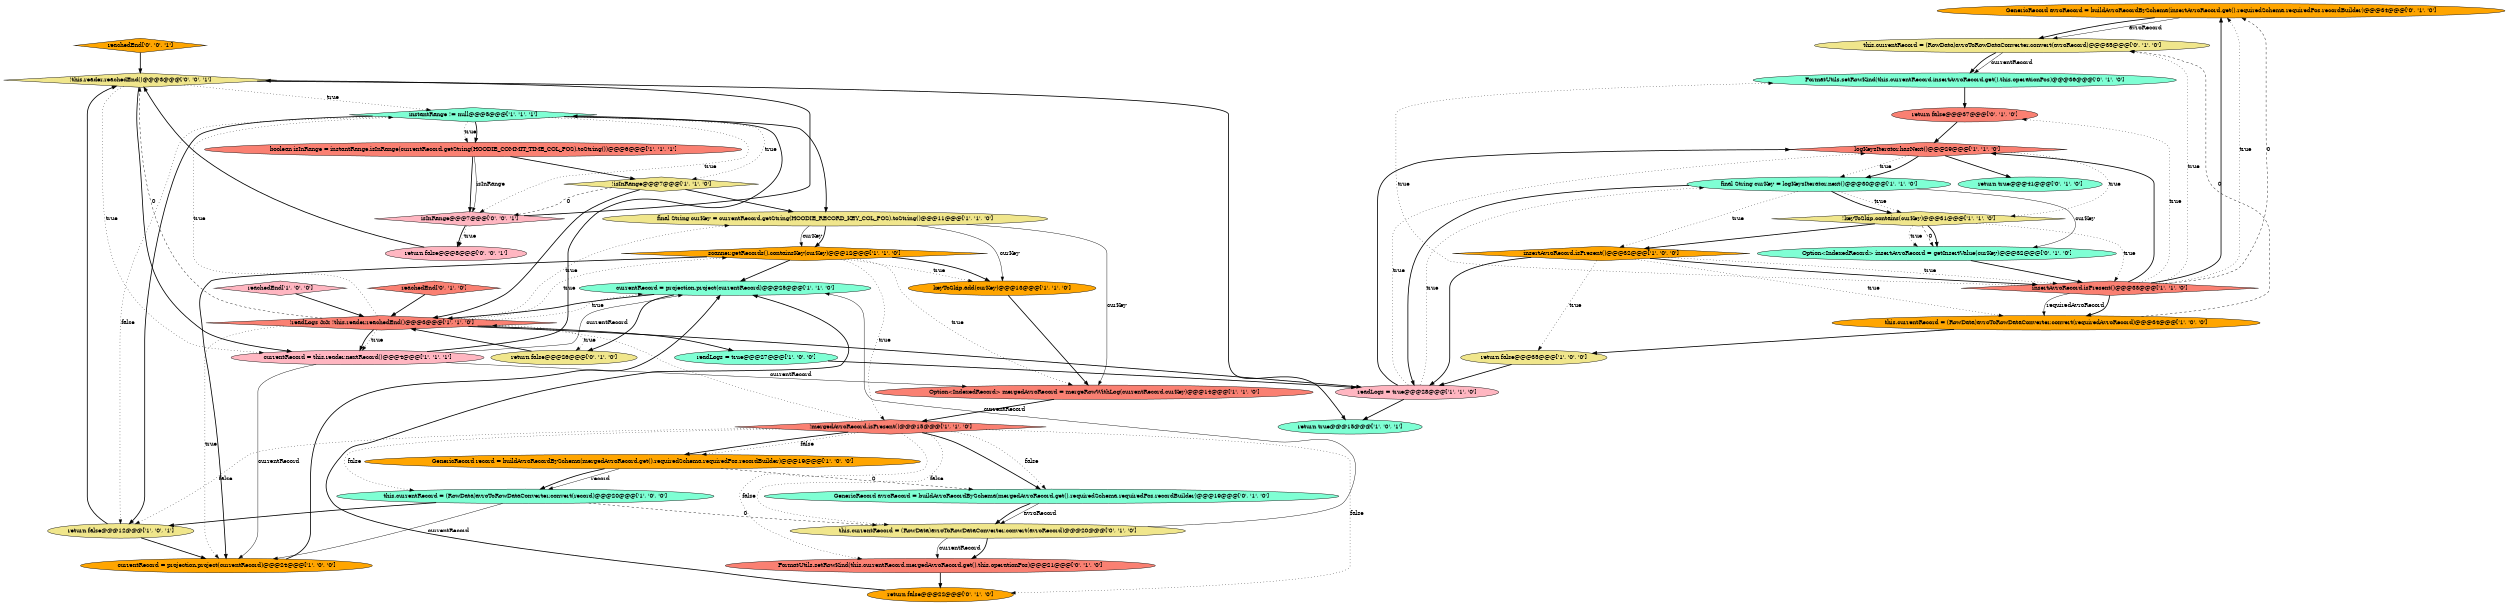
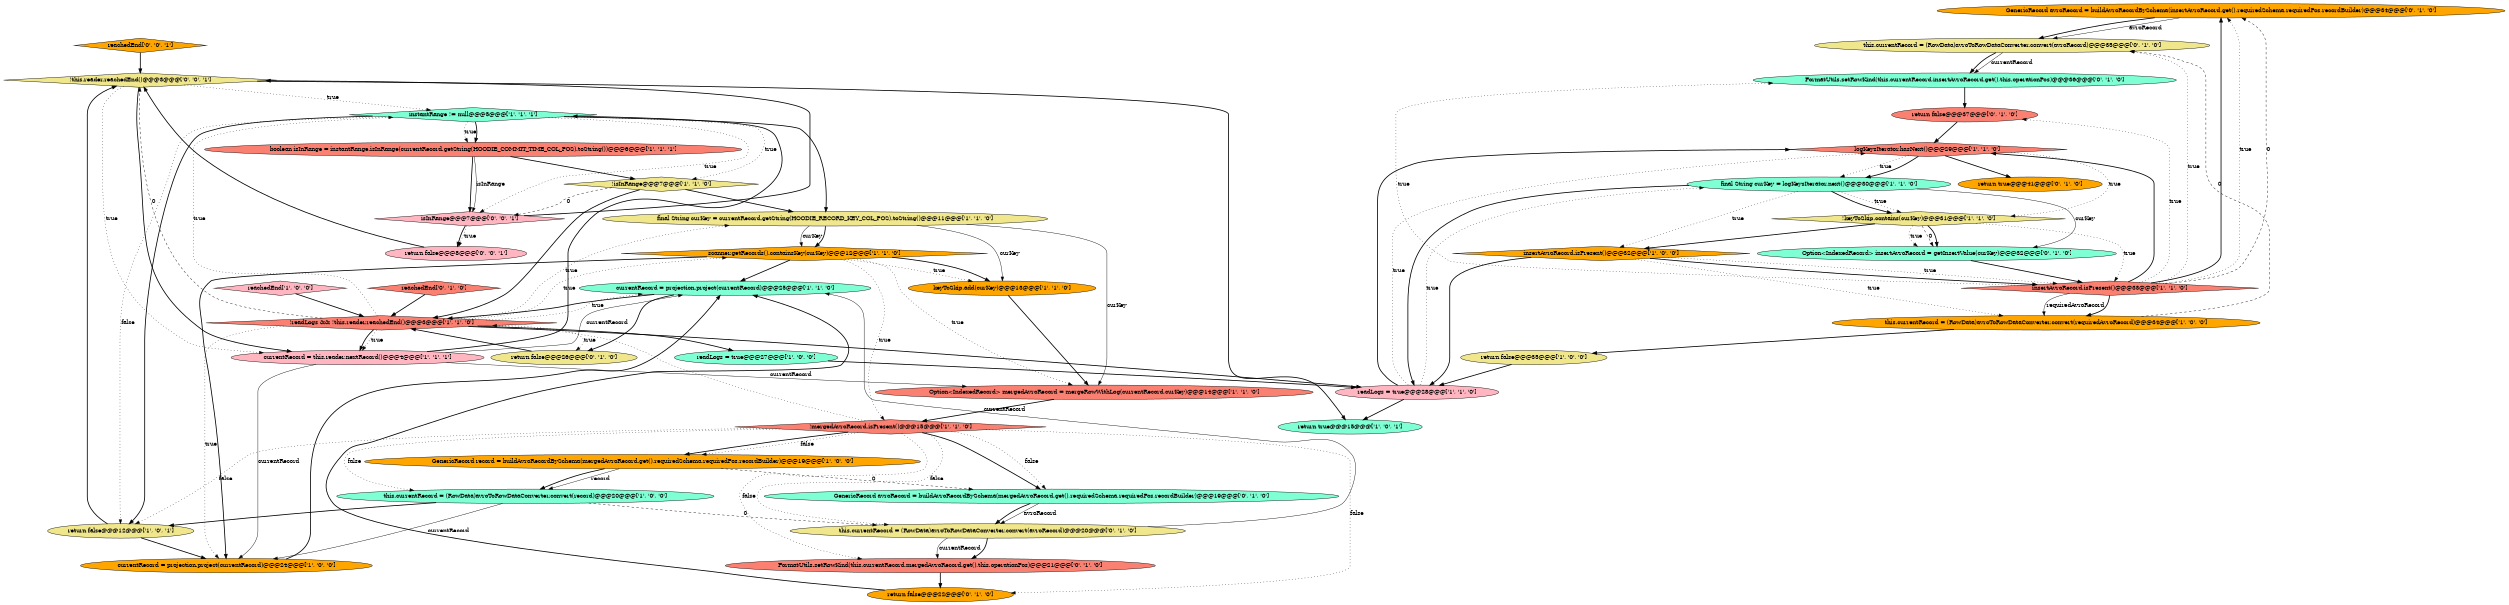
node "return true@@@41@@@['0', '1', '0']": fillcolor aquamarine -> orange
edge "insertAvroRecord.isPresent()@@@32@@@['1', '0', '0']" -> "return false@@@35@@@['1', '0', '0']": removed, label "true"
